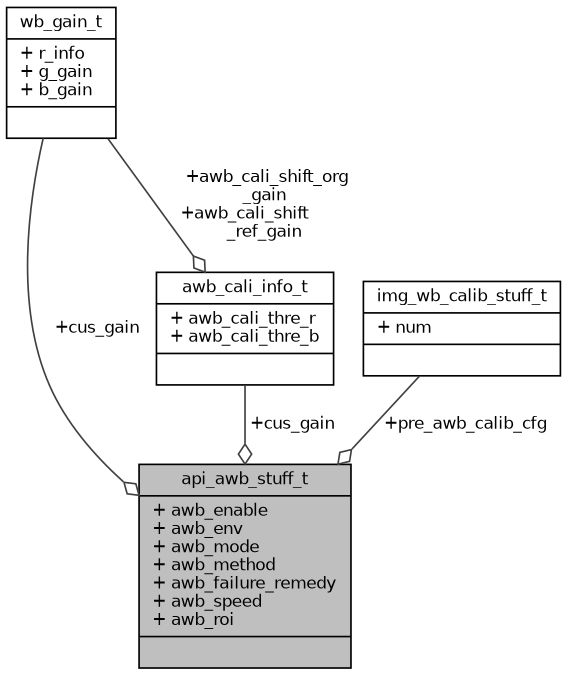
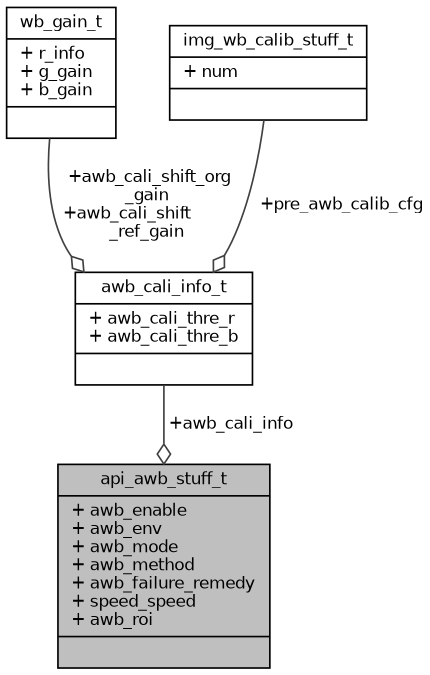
edge "wb_gain_t" -> "api_awb_stuff_t": removed, label "+cus_gain"
edge "img_wb_calib_stuff_t" -> "api_awb_stuff_t": now "img_wb_calib_stuff_t" -> "awb_cali_info_t"
edge "awb_cali_info_t" -> "api_awb_stuff_t": label " +cus_gain" -> " +awb_cali_info"
node "api_awb_stuff_t": text "+ awb_speed" -> "+ speed_speed"
